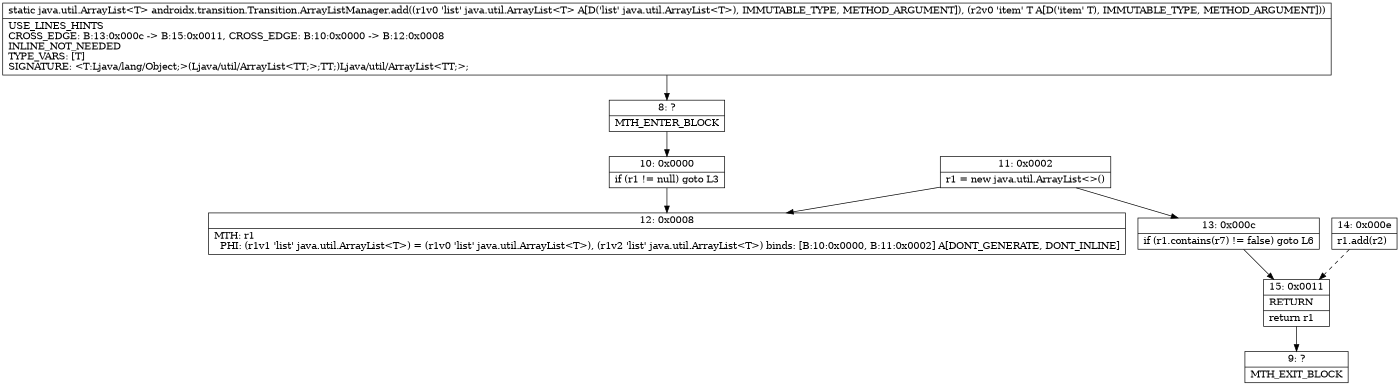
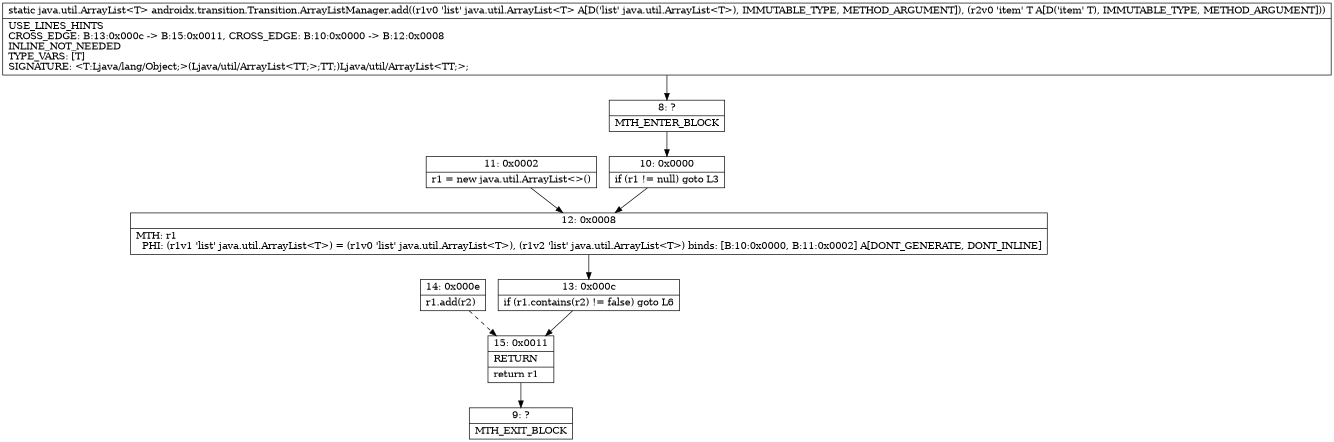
edge "11: 0x0002" -> "13: 0x000c": now "12: 0x0008" -> "13: 0x000c"
node "13: 0x000c": text "if (r1.contains(r7) != false) goto L6" -> "if (r1.contains(r2) != false) goto L6"
